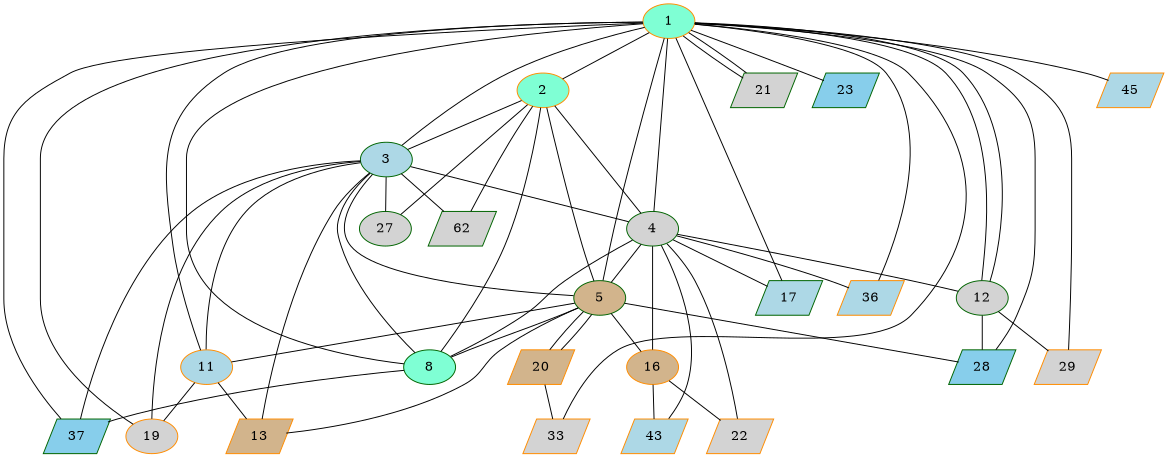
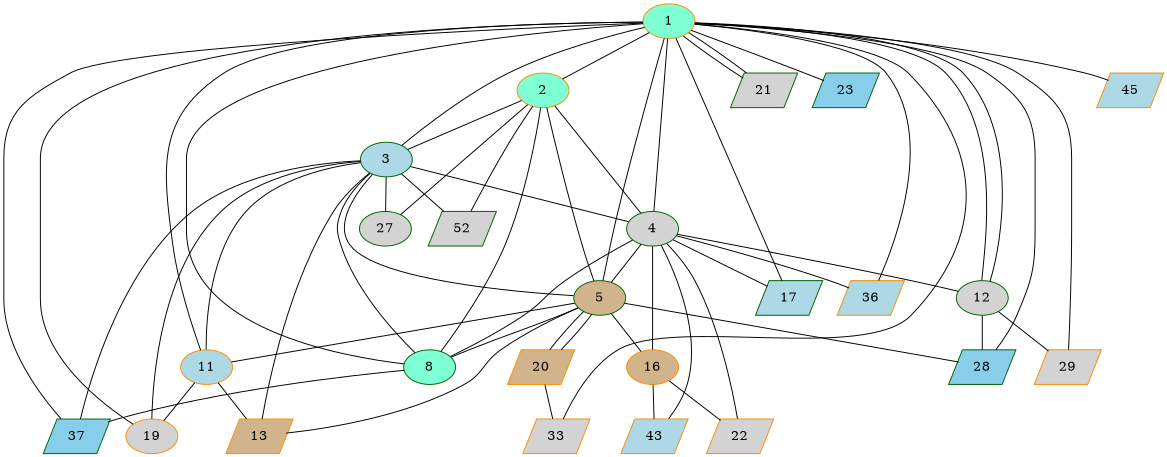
node "62": label "62" -> "52"
